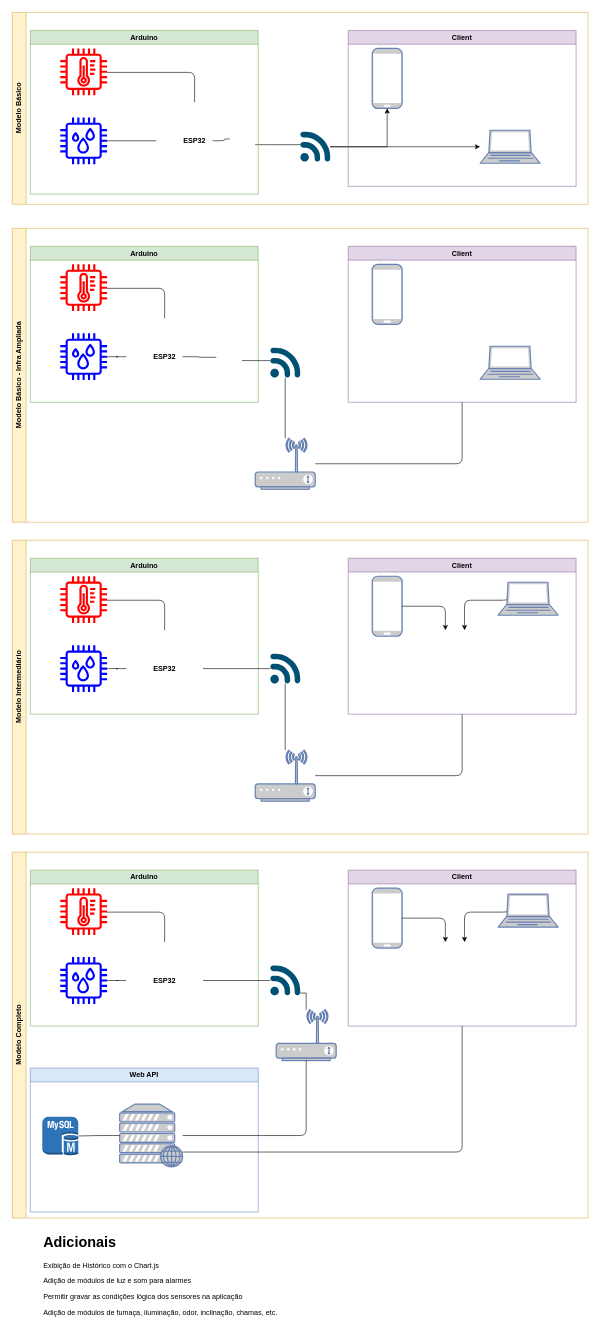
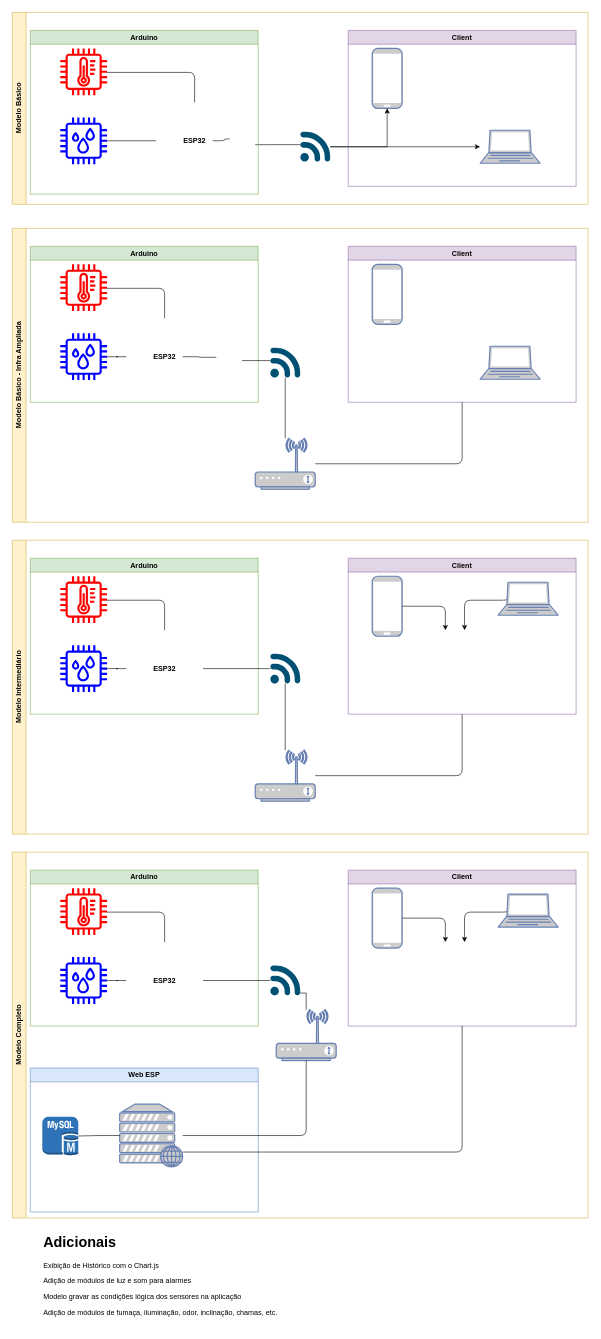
node "Web API": label "Web API" -> "Web ESP"
node "AdicionaisExibição de Histórico com o Chart.js Adição de módulos de luz e som para alarmes Permitir gravar as condições lógica dos sensores na aplicação Adição de módulos de fumaça, iluminação, odor, inclinação, chamas, etc.": label "AdicionaisExibição de Histórico com o Chart.js Adição de módulos de luz e som para alarmes Permitir gravar as condições lógica dos sensores na aplicação Adição de módulos de fumaça, iluminação, odor, inclinação, chamas, etc." -> "AdicionaisExibição de Histórico com o Chart.js Adição de módulos de luz e som para alarmes Modelo gravar as condições lógica dos sensores na aplicação Adição de módulos de fumaça, iluminação, odor, inclinação, chamas, etc."
